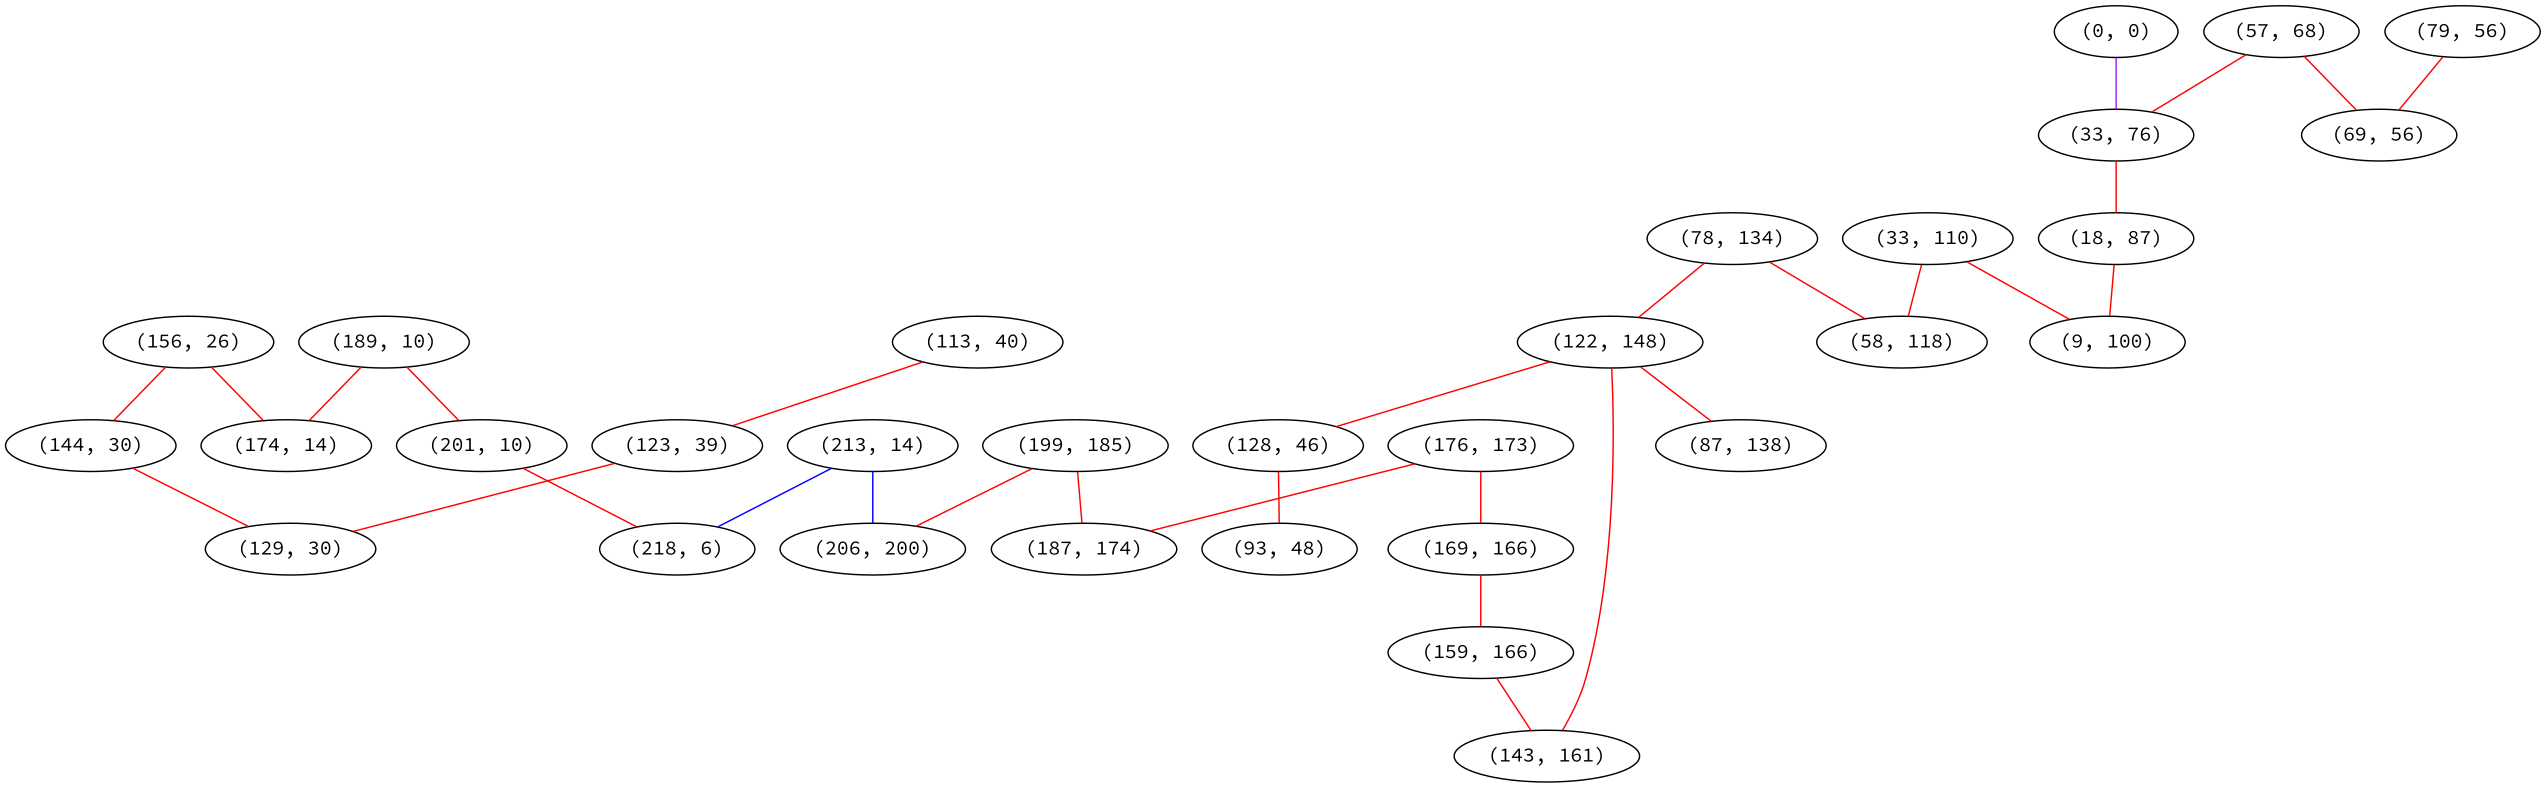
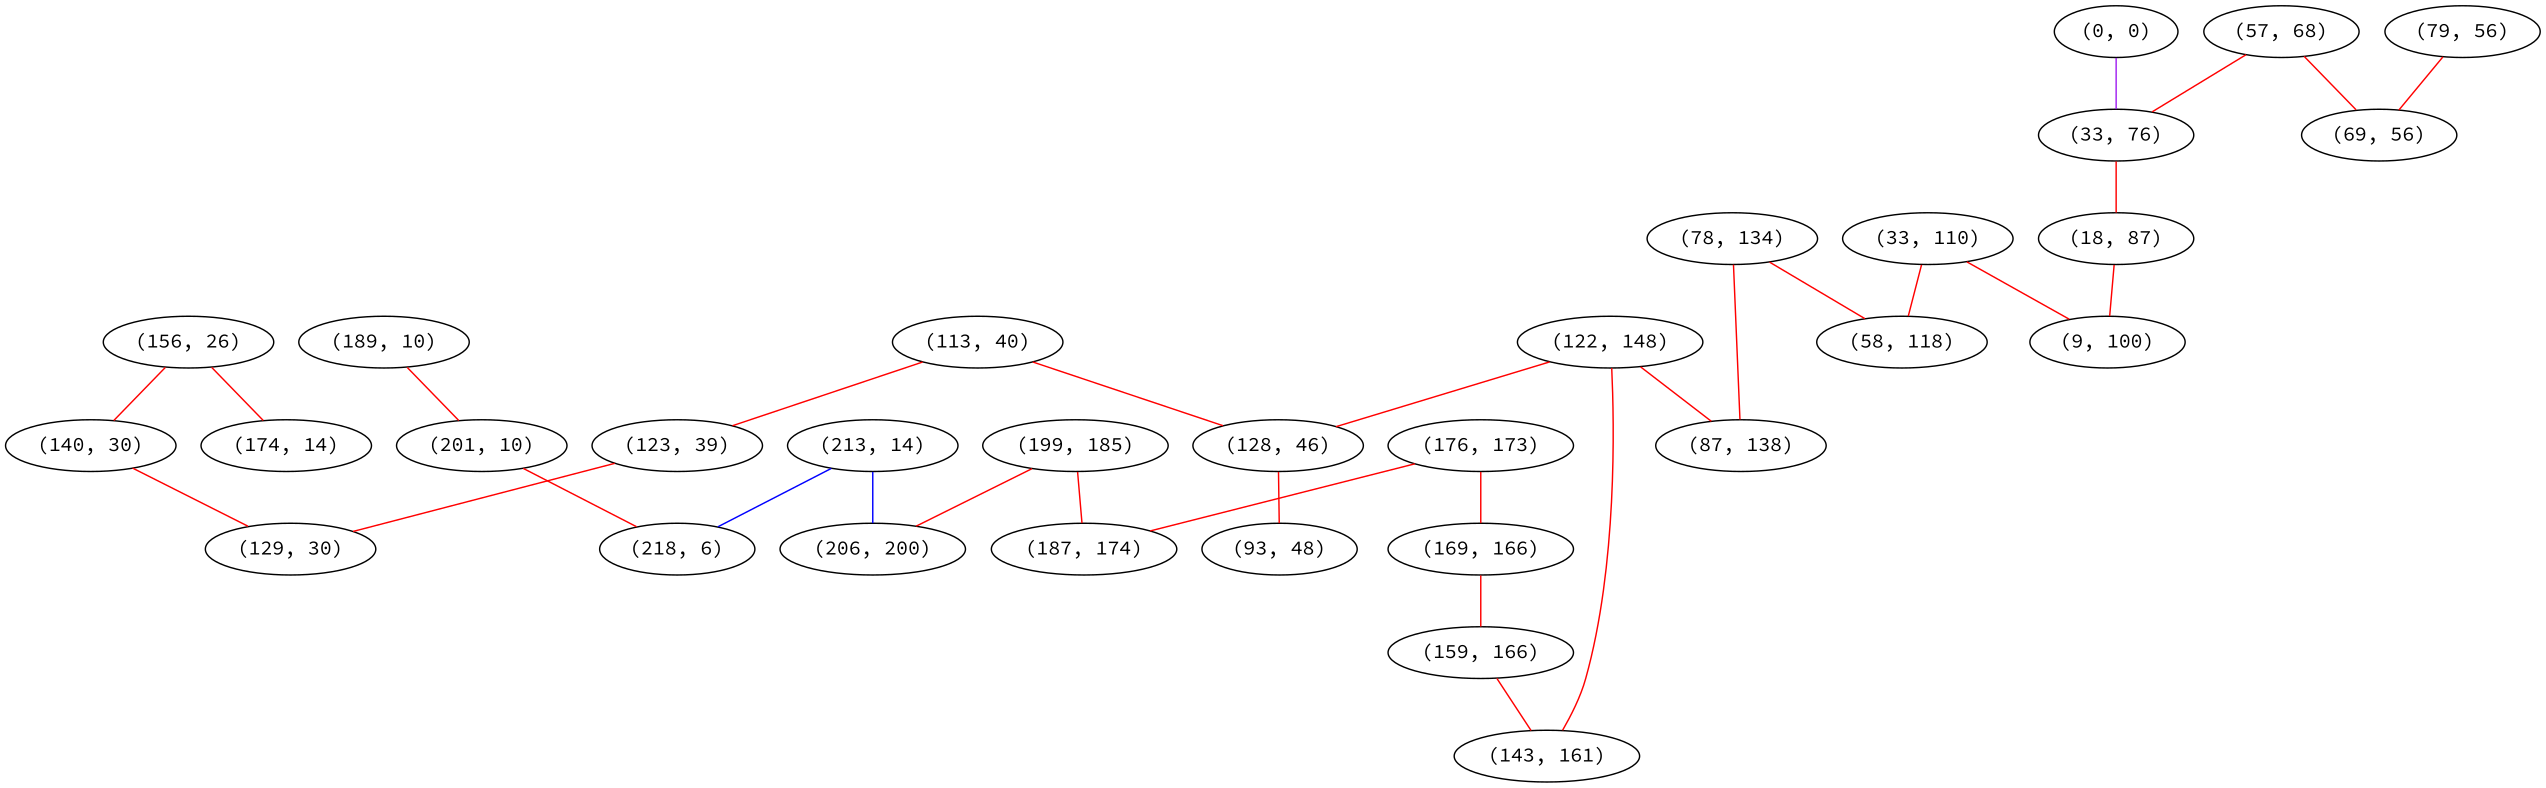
edge "(78, 134)" -- "(122, 148)": now "(78, 134)" -- "(87, 138)"
edge "(189, 10)" -- "(174, 14)": removed
edge "(113, 40)" -- "(128, 46)": added
node "(144, 30)": label "(144, 30)" -> "(140, 30)"
